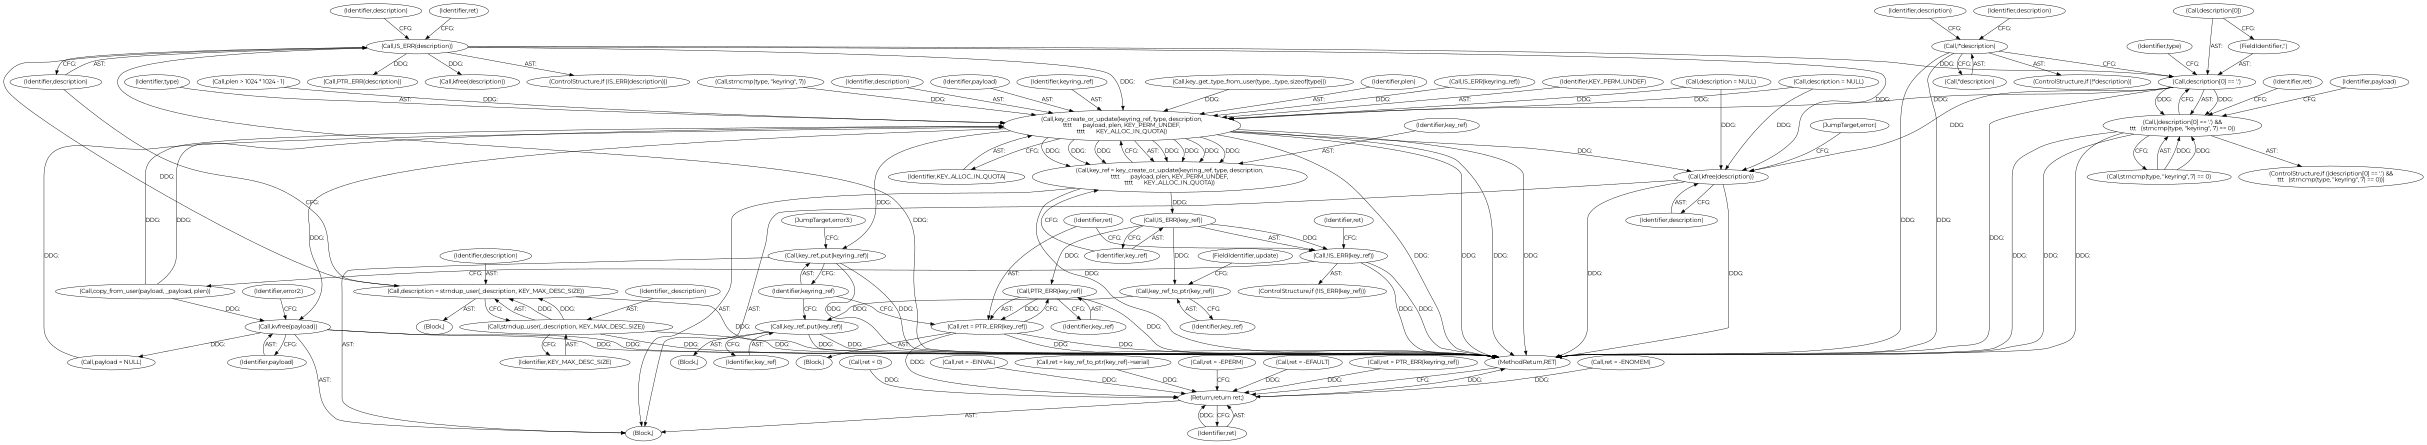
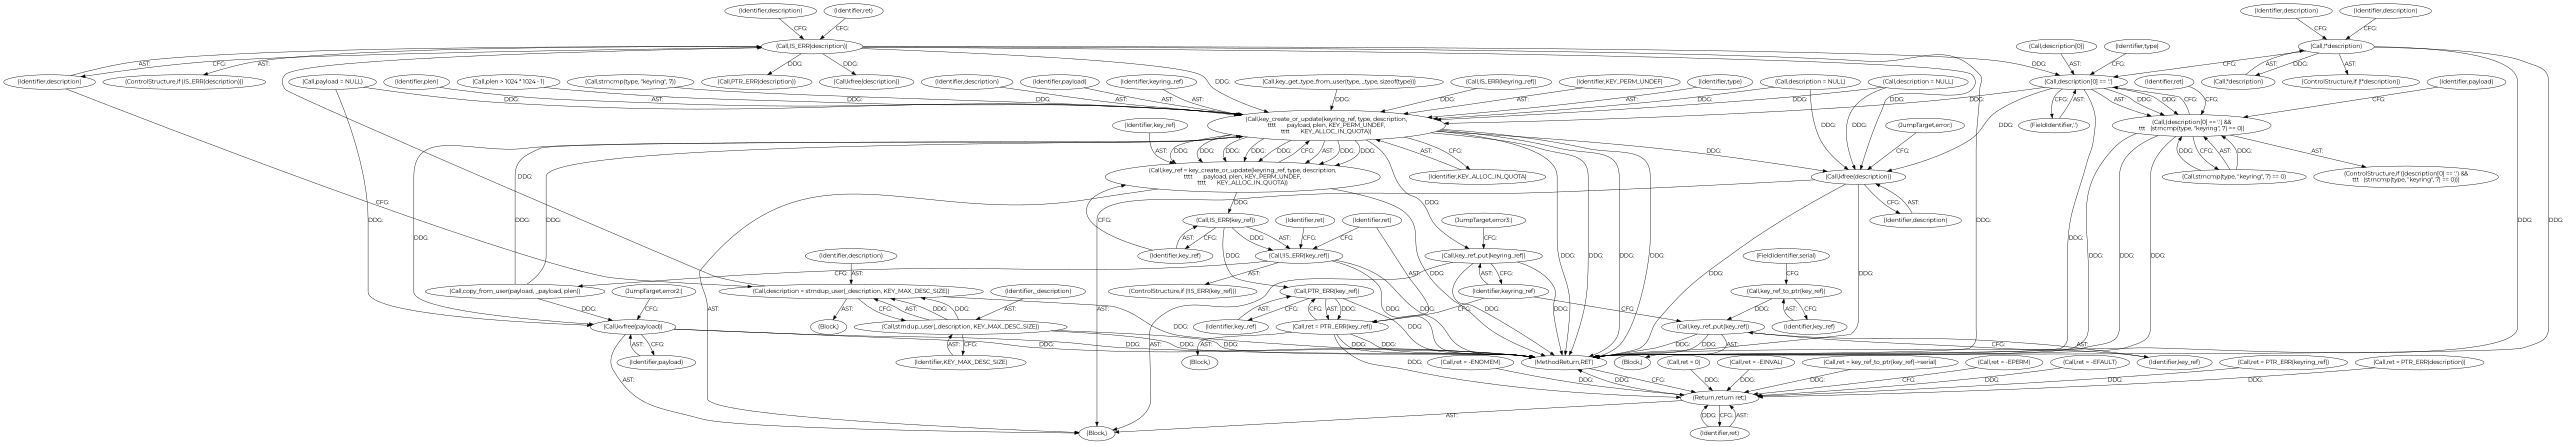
edge "(Call,description[0])" -> "(FieldIdentifier,'.')": now "(Call,description[0] == '.')" -> "(FieldIdentifier,'.')"
edge "(Call,!*description)" -> "(Call,*description)": label "CFG: " -> "DDG: "
edge "(Call,IS_ERR(key_ref))" -> "(Call,key_ref_to_ptr(key_ref))": removed, label "DDG:"
node "(FieldIdentifier,update)": label "(FieldIdentifier,update)" -> "(FieldIdentifier,serial)"
node "(Identifier,error2:)": label "(Identifier,error2:)" -> "(JumpTarget,error2:)"
edge "(Call,kvfree(payload))" -> "(Call,payload = NULL)": reversed
node "(Call,ret = PTR_ERR(description))": added
